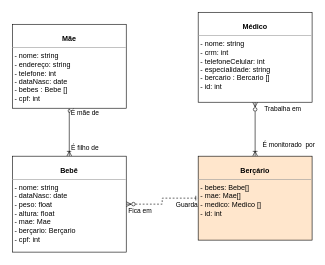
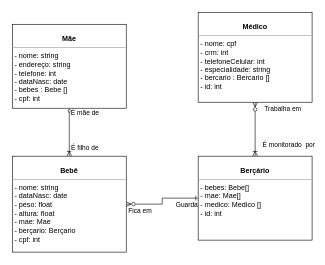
node "Médico - nome: string - crm: int - telefoneCelular: int - especialidade: string - bercario : Bercario [] - id: int": label "Médico - nome: string - crm: int - telefoneCelular: int - especialidade: string - bercario : Bercario [] - id: int" -> "Médico - nome: cpf - crm: int - telefoneCelular: int - especialidade: string - bercario : Bercario [] - id: int"
edge "Berçário - bebes: Bebe[] - mae: Mae[] - medico: Medico [] - id: int" -- "Bebê - nome: string - dataNasc: date - peso: float - altura: float - mae: Mae - berçario: Berçario - cpf: int": style dashed -> solid
node "Berçário - bebes: Bebe[] - mae: Mae[] - medico: Medico [] - id: int": fillcolor #ffe6cc -> #ffffff
